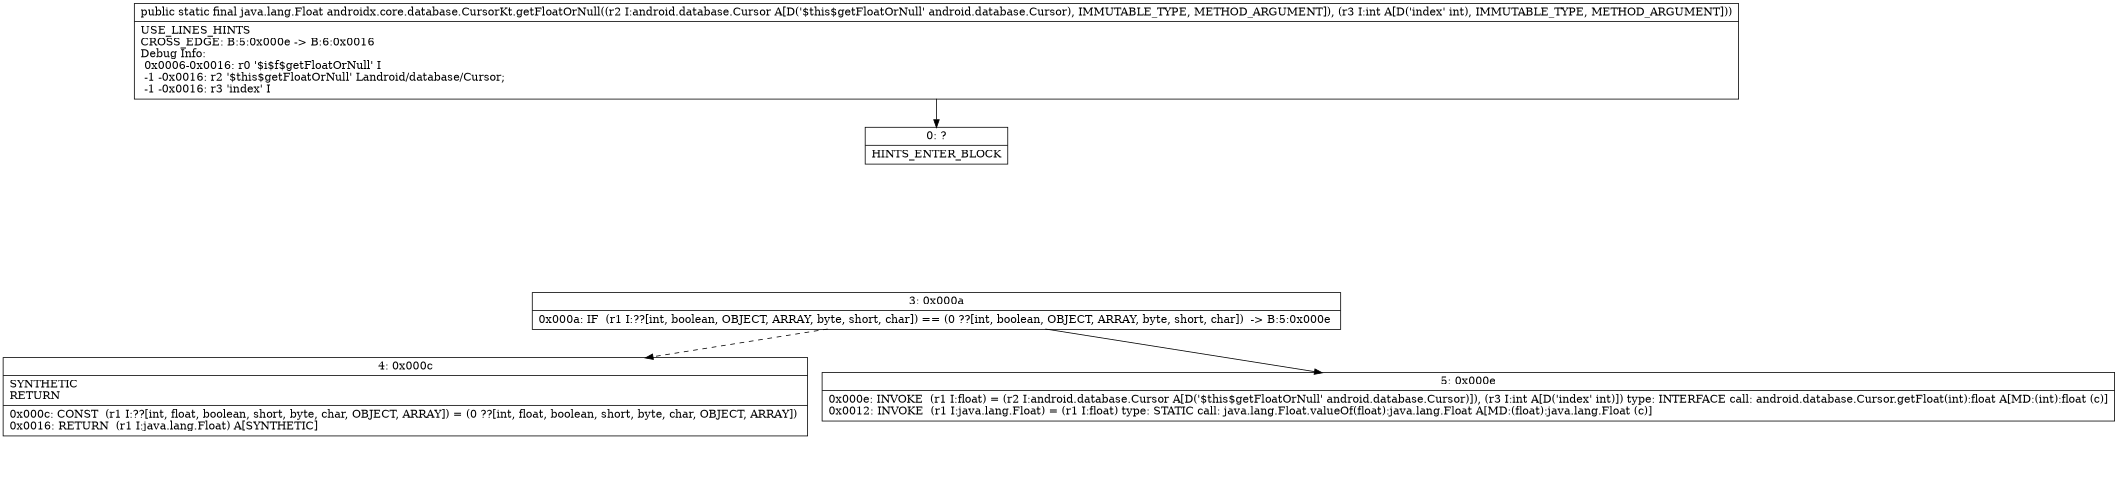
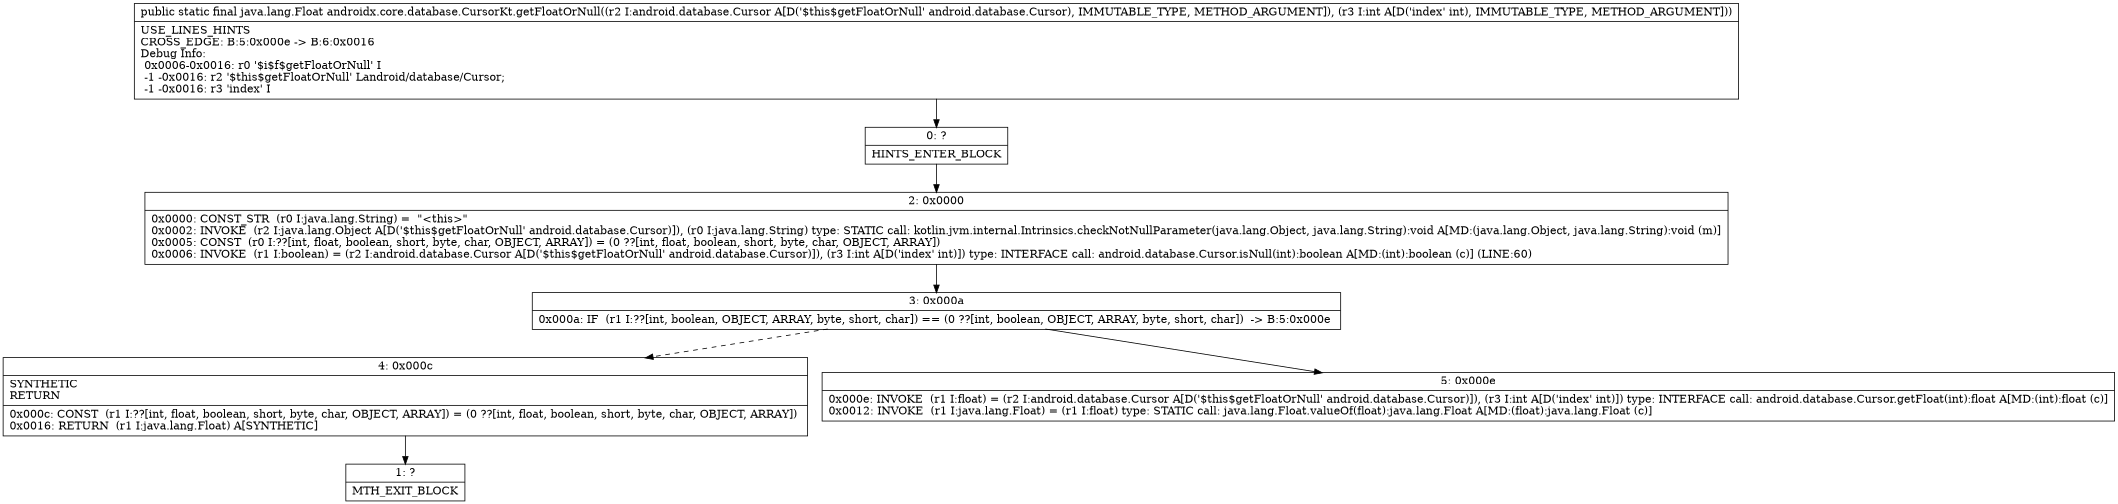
node "2: 0x0000": added
node "1: ?": added
